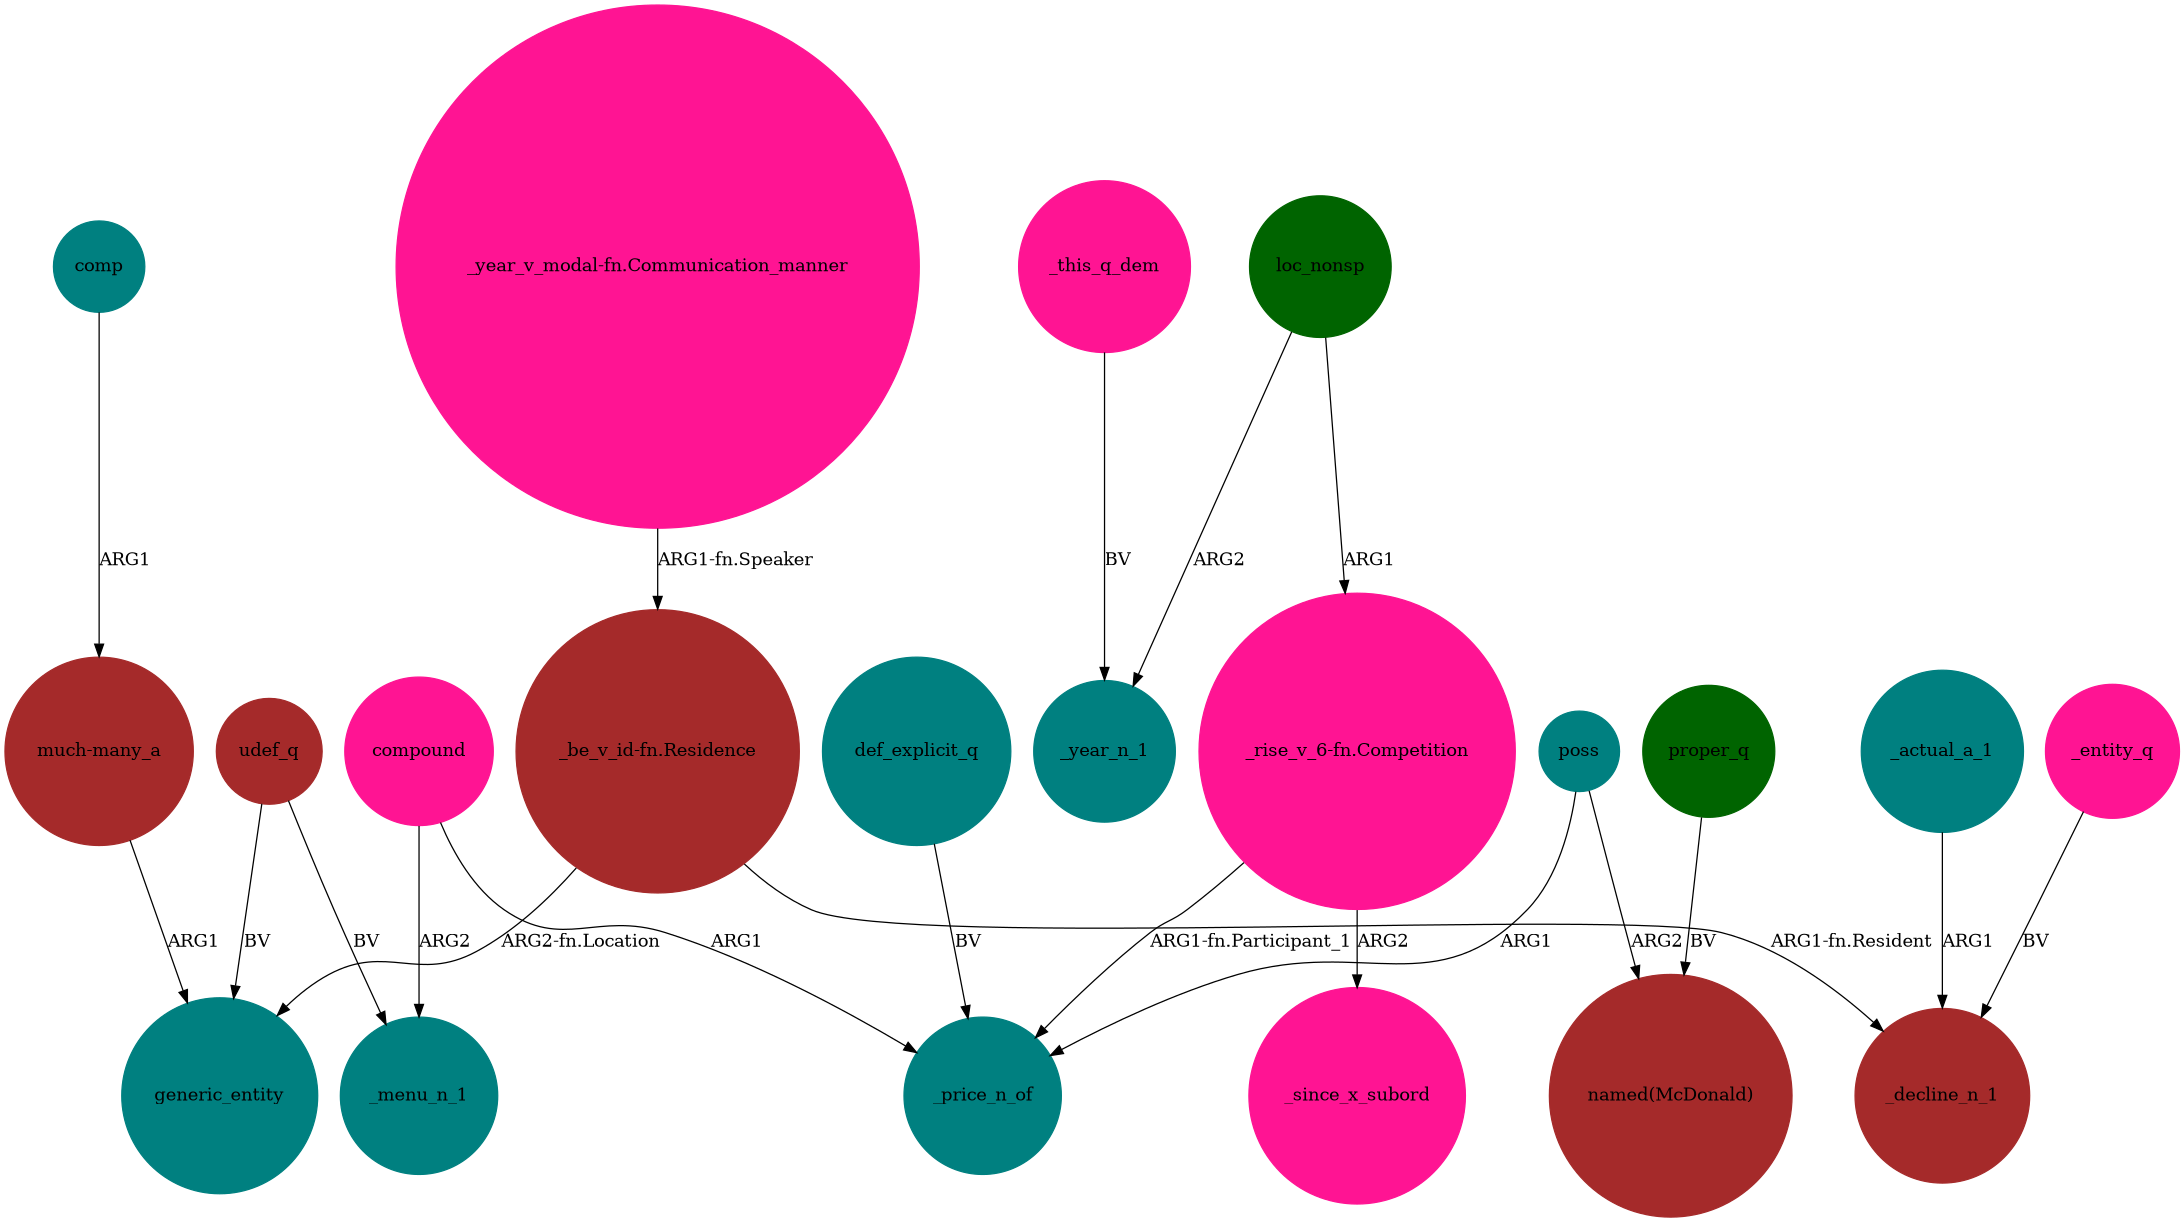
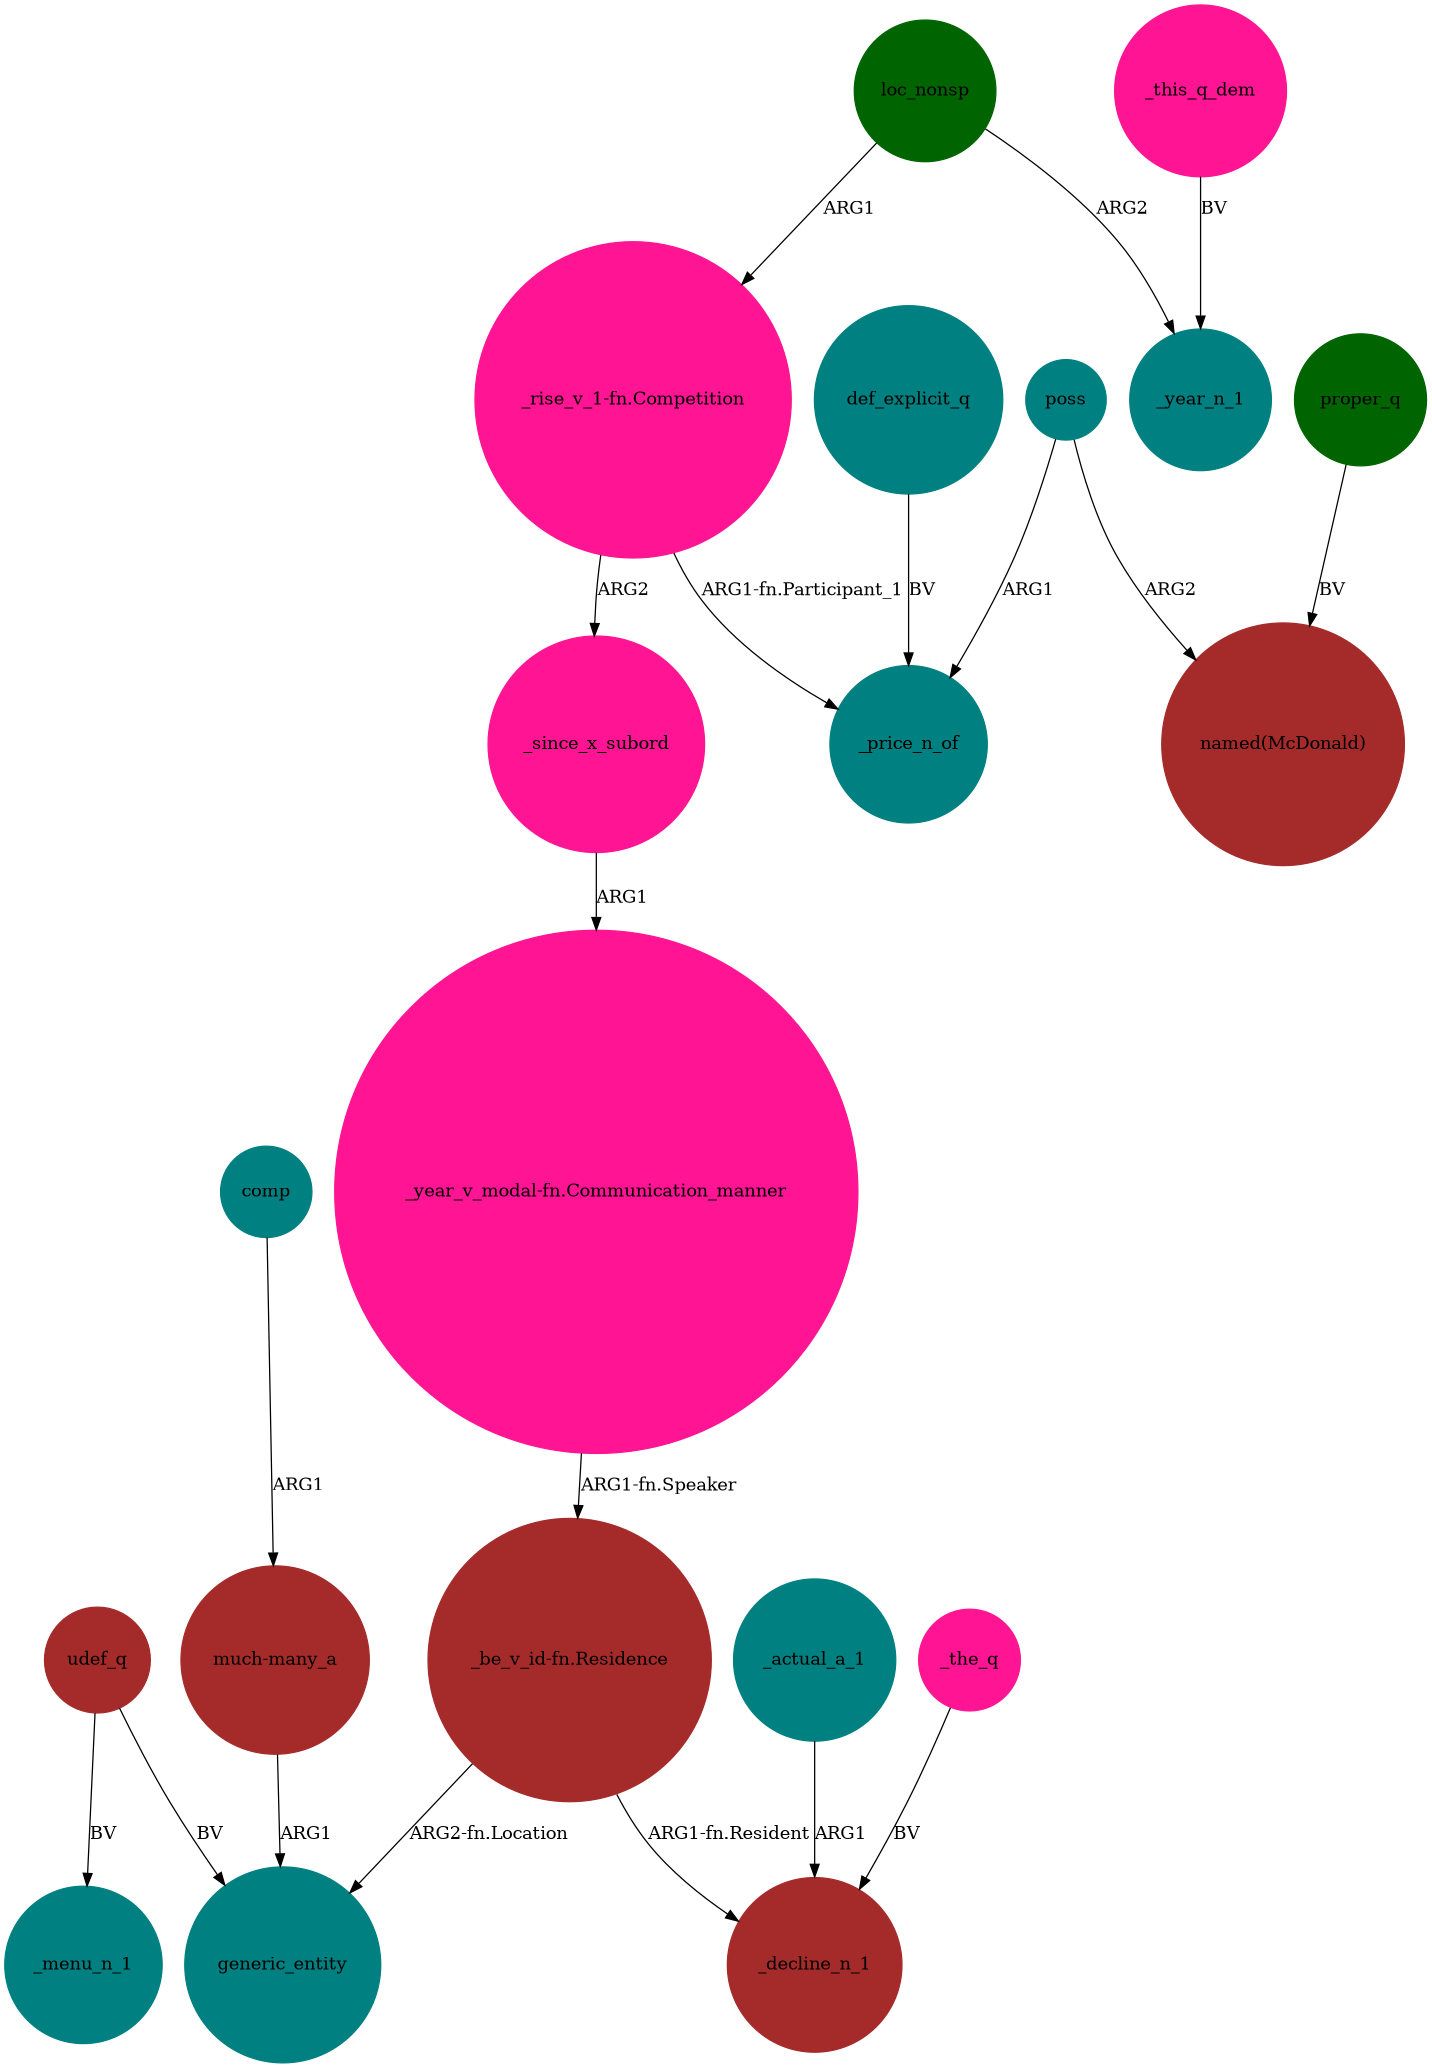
node "compound": removed
node "_rise_v_6-fn.Competition": label "_rise_v_6-fn.Competition" -> "_rise_v_1-fn.Competition"
node "_entity_q": label "_entity_q" -> "_the_q"
edge "_since_x_subord" -> "_year_v_modal-fn.Communication_manner": added, label "ARG1"
